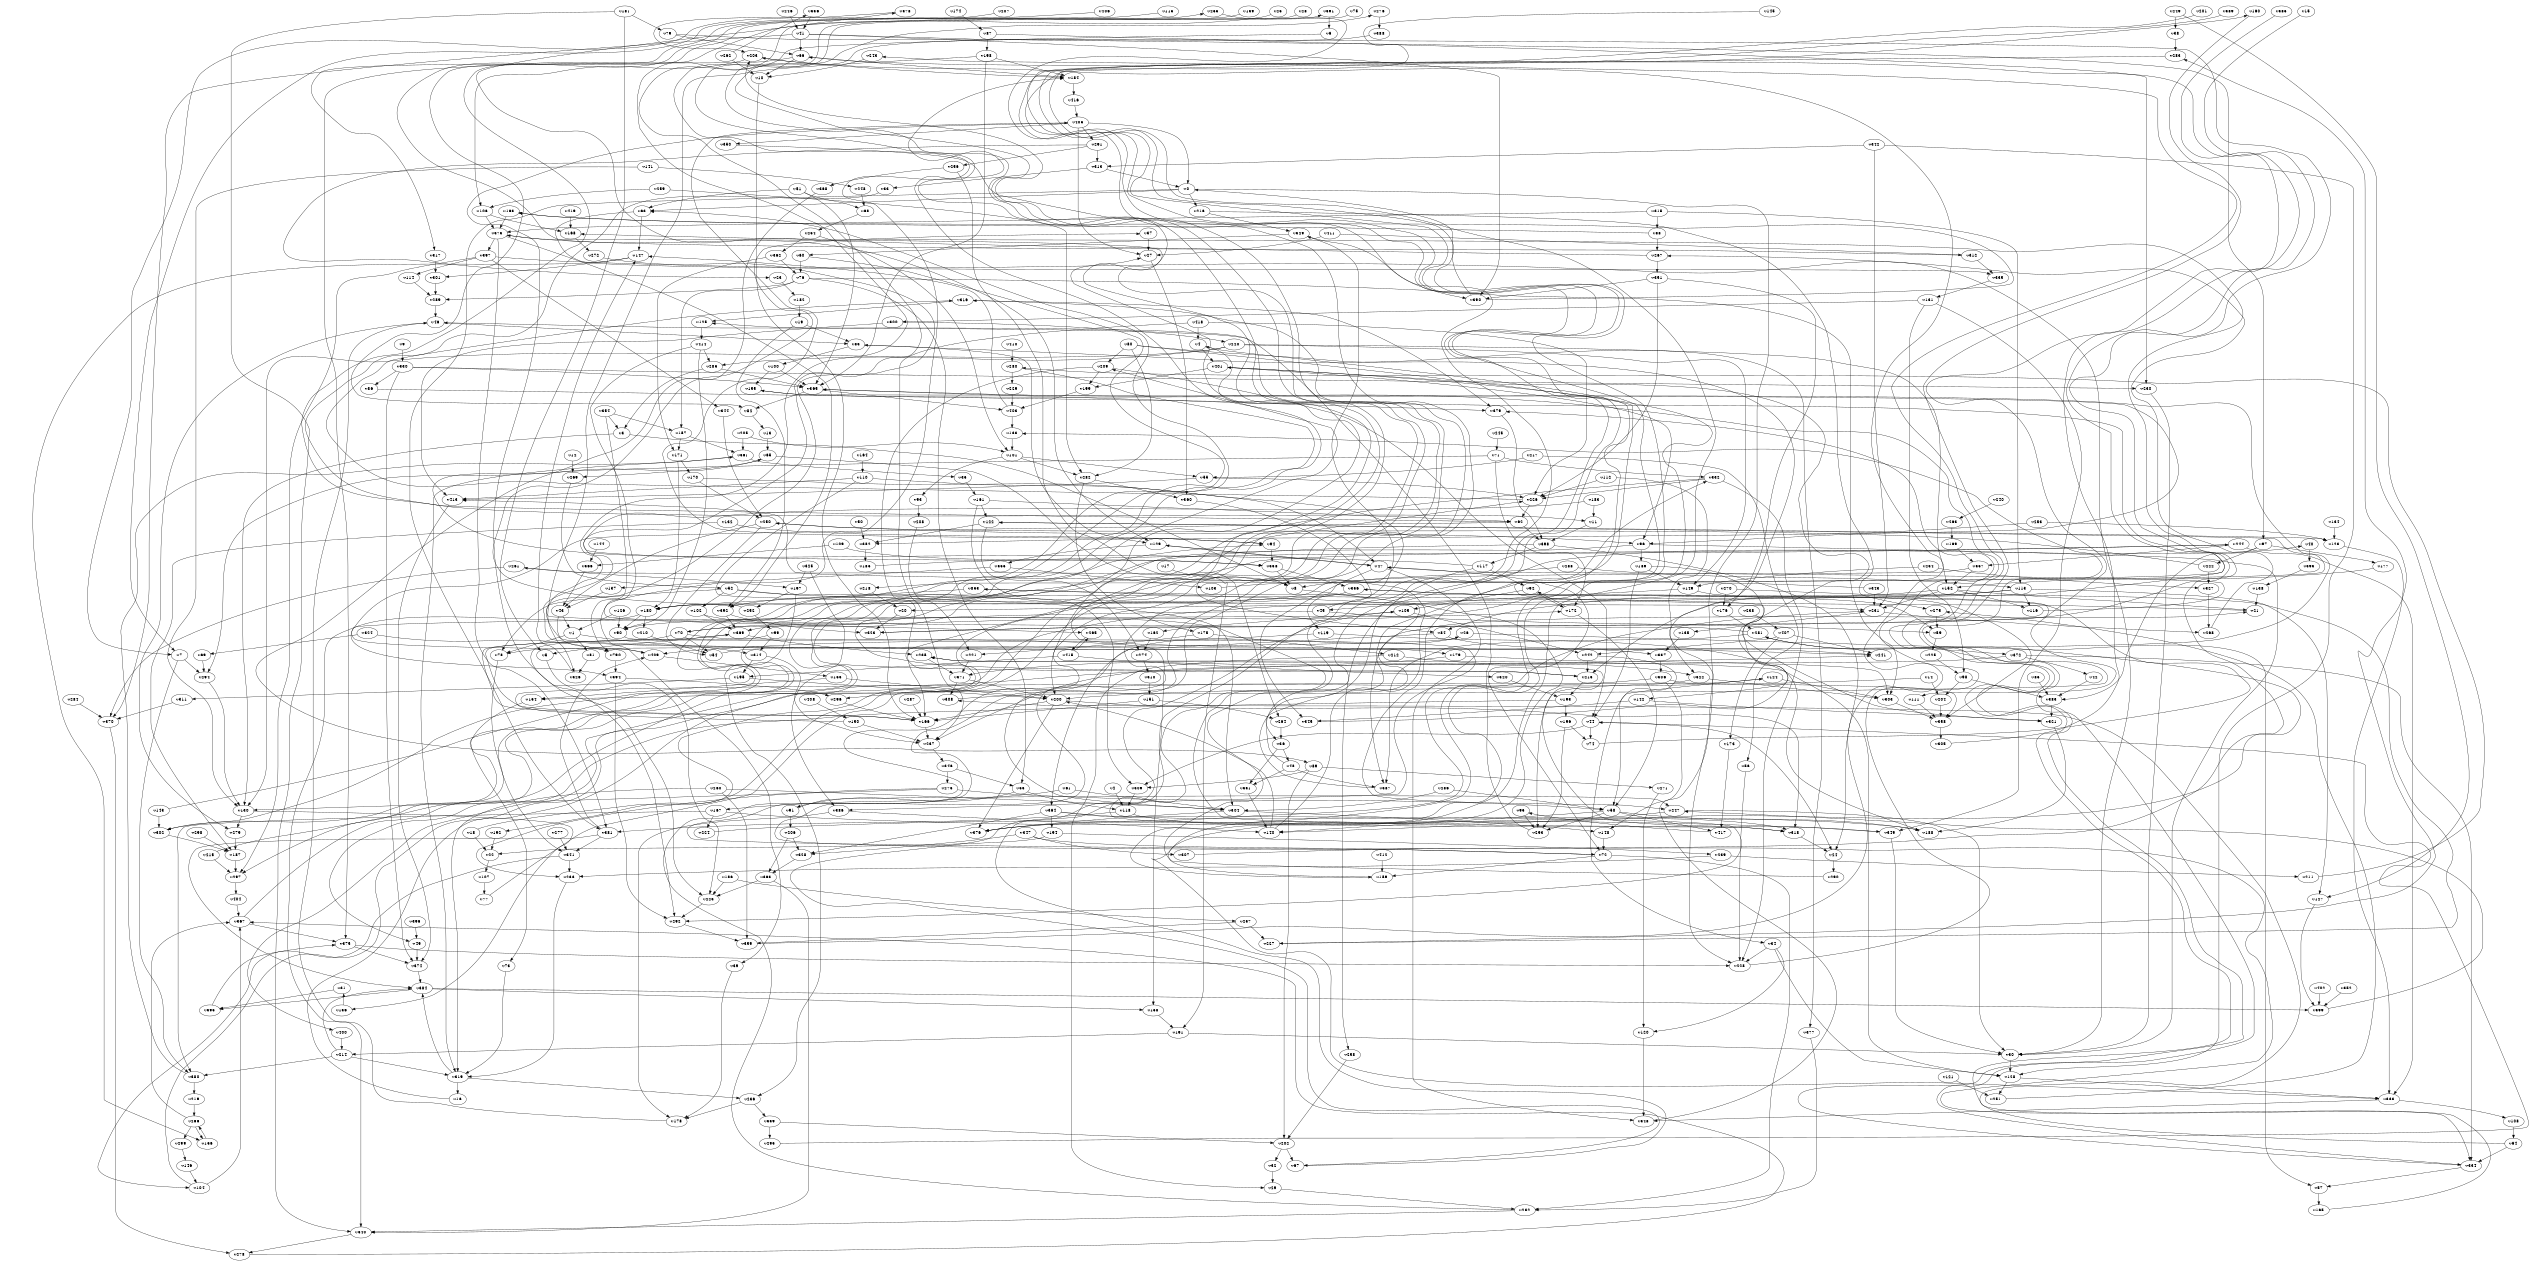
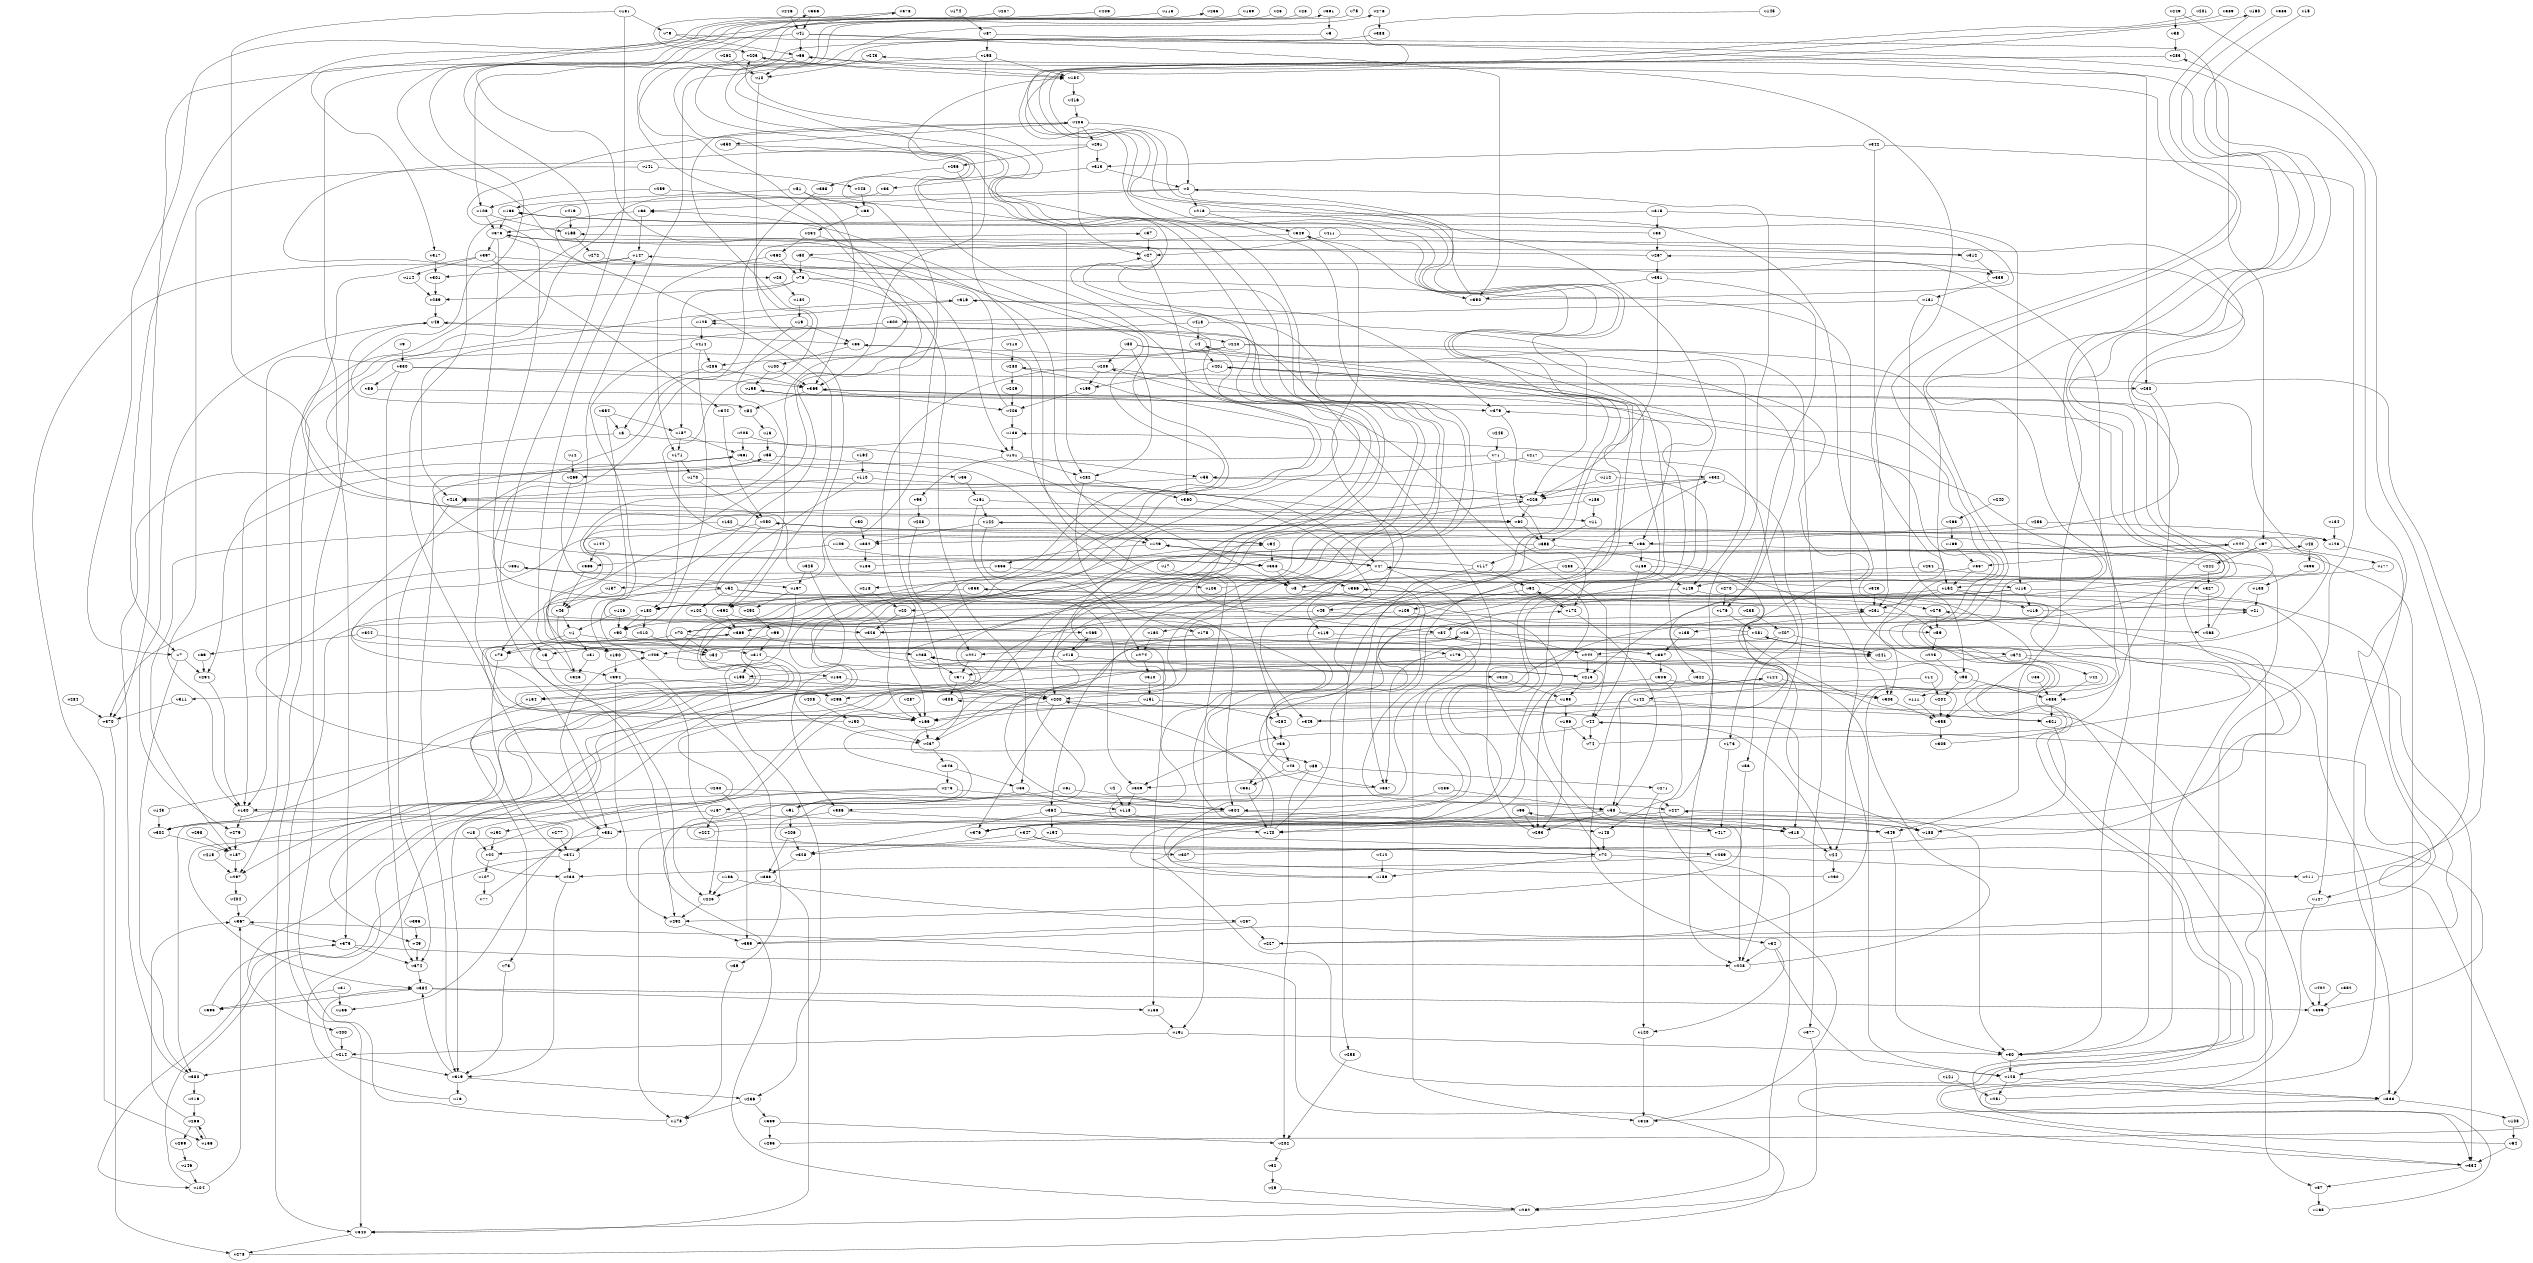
edge "v51" -> "v63": now "v51" -> "v163"
node "v261": label "v261" -> "v861"
node "v790": label "v790" -> "v190"
node "v212": removed
edge "v136" -> "v31": reversed
node "v67": removed
